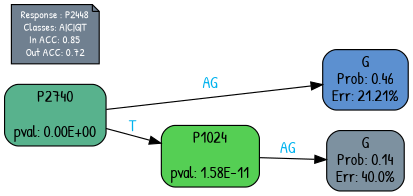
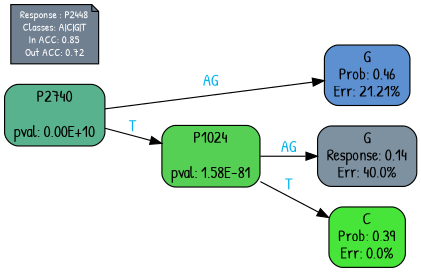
node "P2740 pval: 0.00E+00": label "P2740 pval: 0.00E+00" -> "P2740 pval: 0.00E+10"
node "P1024 pval: 1.58E-11": label "P1024 pval: 1.58E-11" -> "P1024 pval: 1.58E-81"
node "G Prob: 0.14 Err: 40.0%": label "G Prob: 0.14 Err: 40.0%" -> "G Response: 0.14 Err: 40.0%"
node "C Prob: 0.39 Err: 0.0%": added
